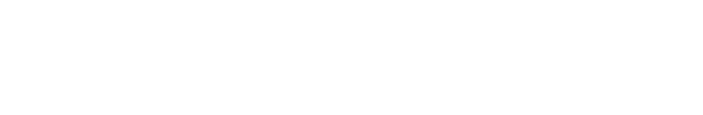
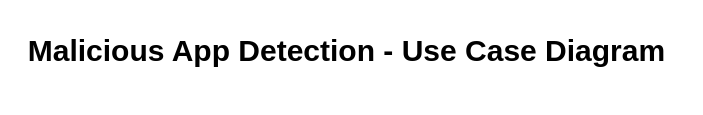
node "Malicious App Detection - Use Case Diagram": added
